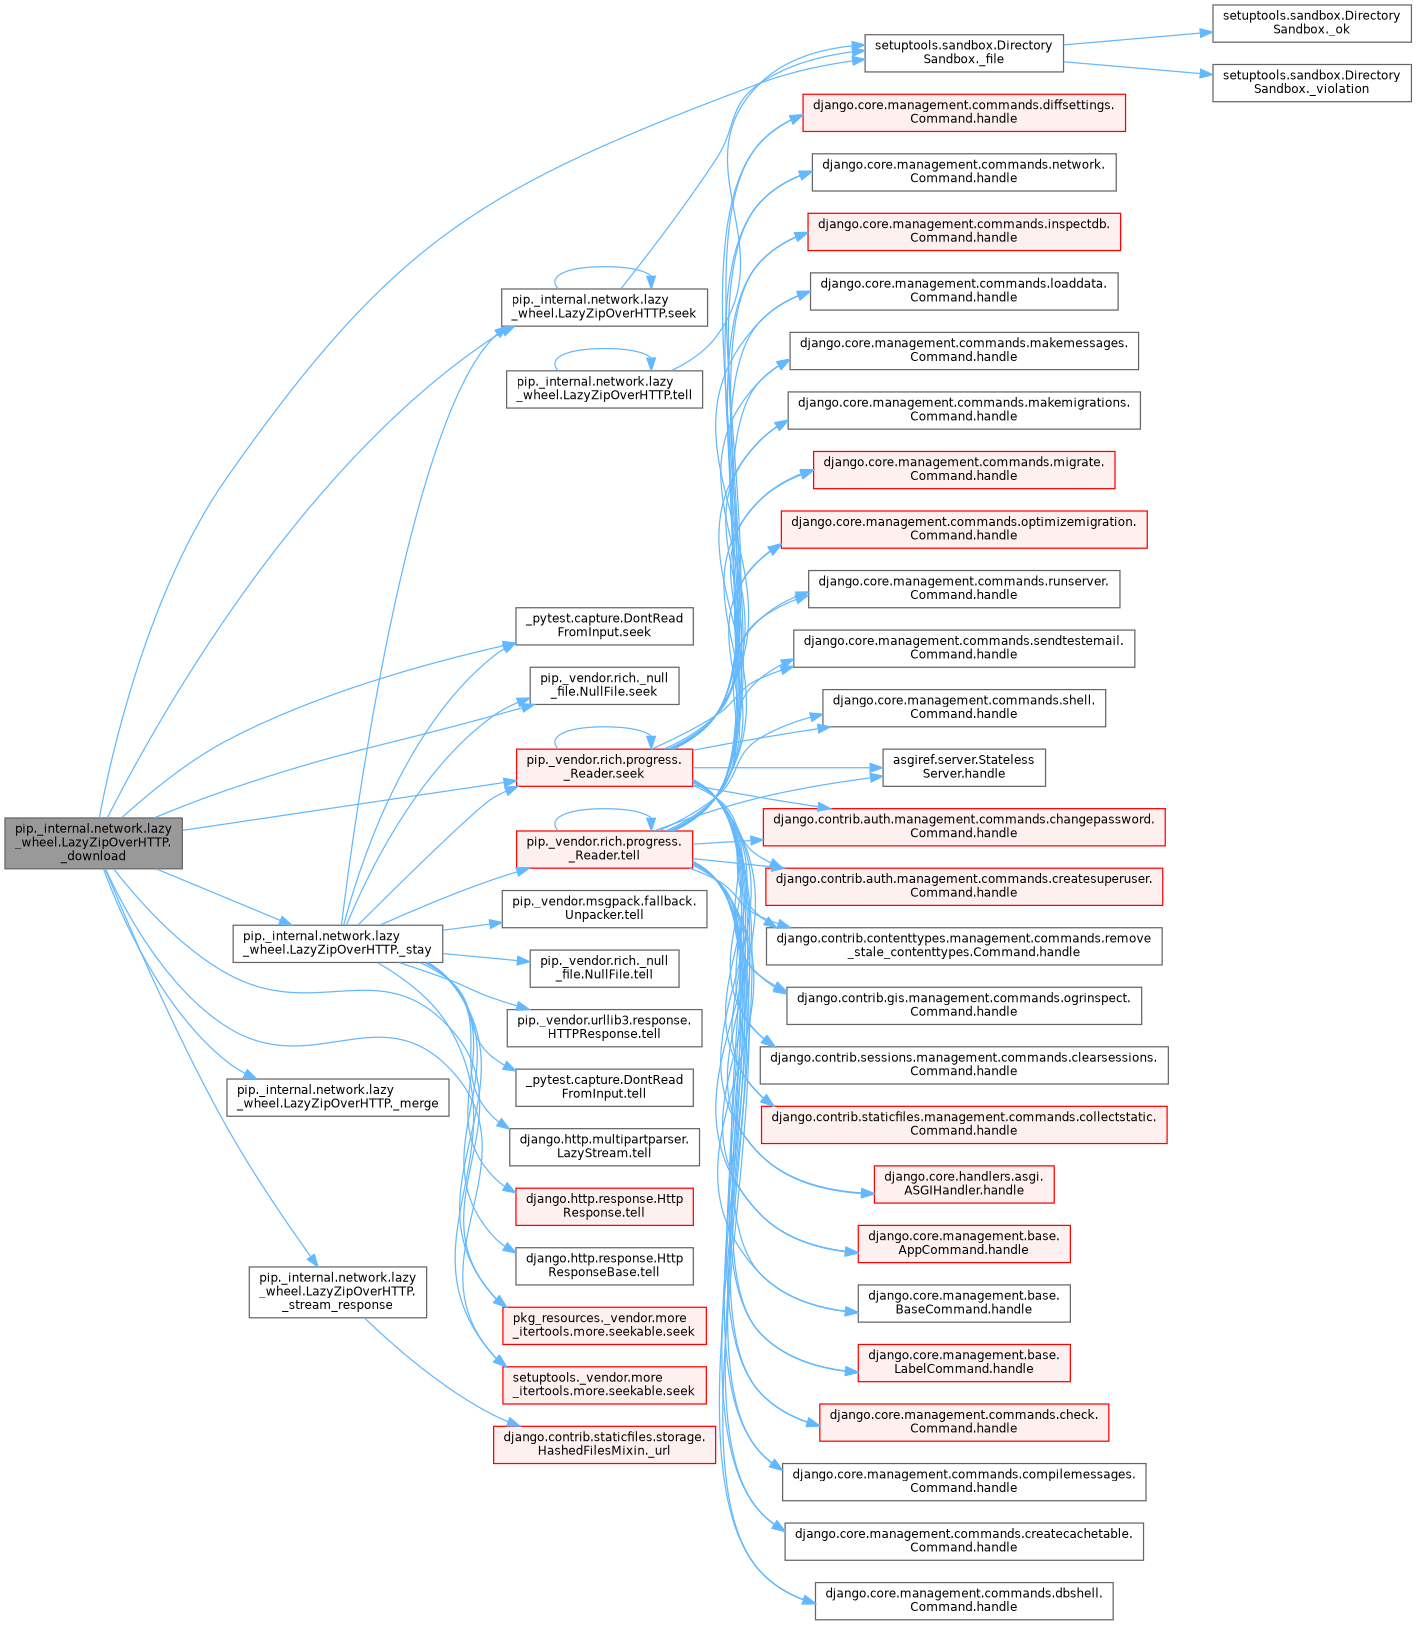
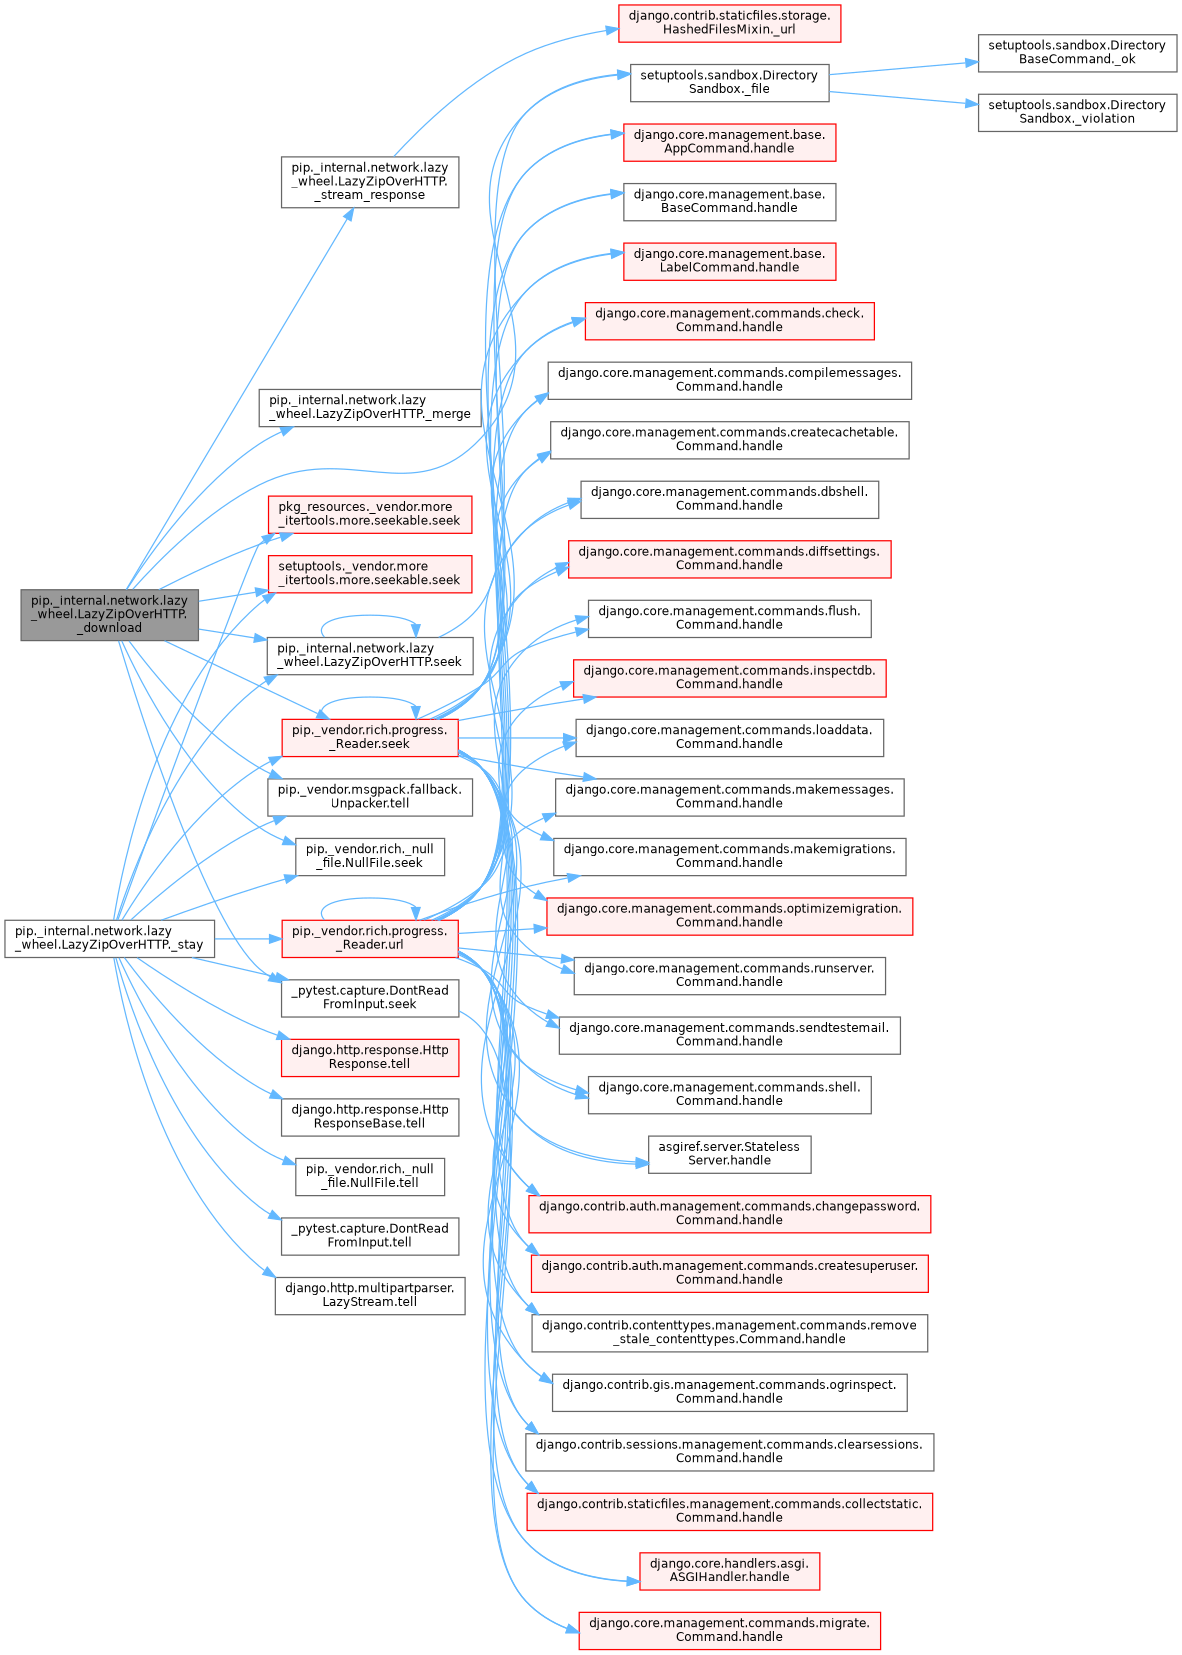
node "setuptools.sandbox.Directory Sandbox._ok": label "setuptools.sandbox.Directory Sandbox._ok" -> "setuptools.sandbox.Directory BaseCommand._ok"
node "django.core.management.commands.network. Command.handle": label "django.core.management.commands.network. Command.handle" -> "django.core.management.commands.flush. Command.handle"
node "pip._internal.network.lazy _wheel.LazyZipOverHTTP.tell": removed
edge "pip._vendor.rich.progress. _Reader.seek" -> "django.core.management.commands.migrate. Command.handle": now "_pytest.capture.DontRead FromInput.seek" -> "django.core.management.commands.migrate. Command.handle"
node "pip._vendor.rich.progress. _Reader.tell": label "pip._vendor.rich.progress. _Reader.tell" -> "pip._vendor.rich.progress. _Reader.url"
edge "pip._internal.network.lazy _wheel.LazyZipOverHTTP. _download" -> "pip._internal.network.lazy _wheel.LazyZipOverHTTP._stay": now "pip._internal.network.lazy _wheel.LazyZipOverHTTP. _download" -> "pip._vendor.msgpack.fallback. Unpacker.tell"
node "pip._vendor.urllib3.response. HTTPResponse.tell": removed
